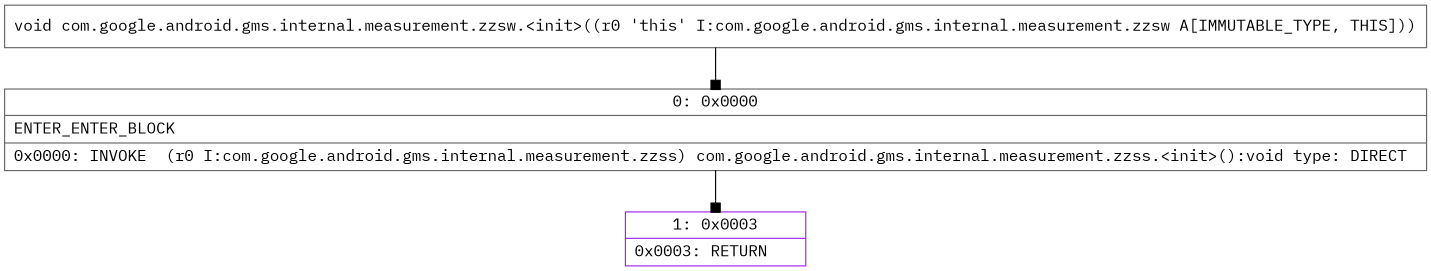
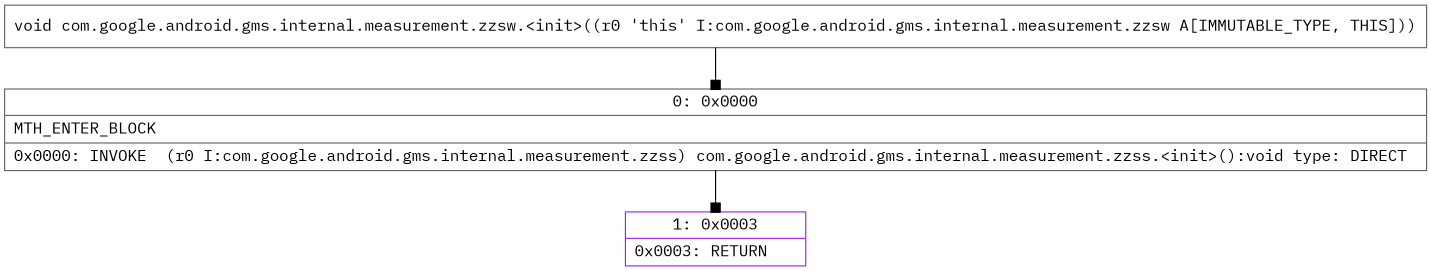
node "0: 0x0000": text "ENTER_ENTER_BLOCK" -> "MTH_ENTER_BLOCK"
